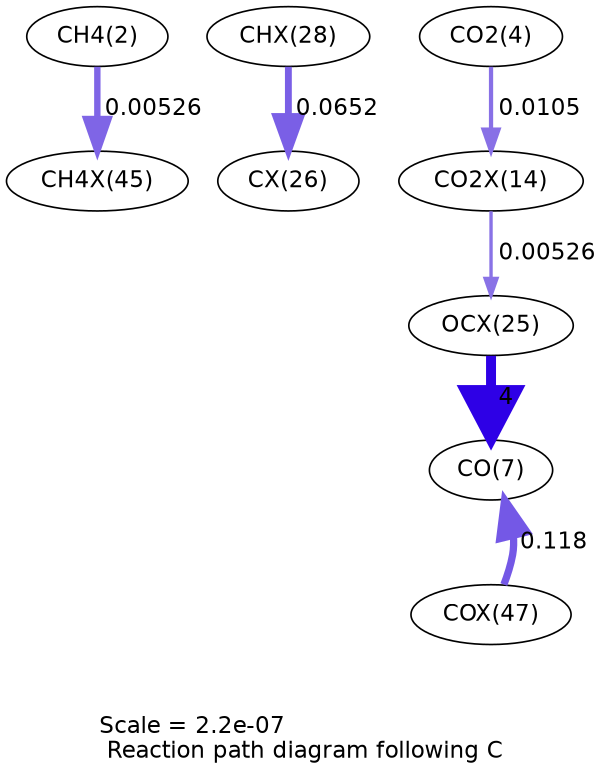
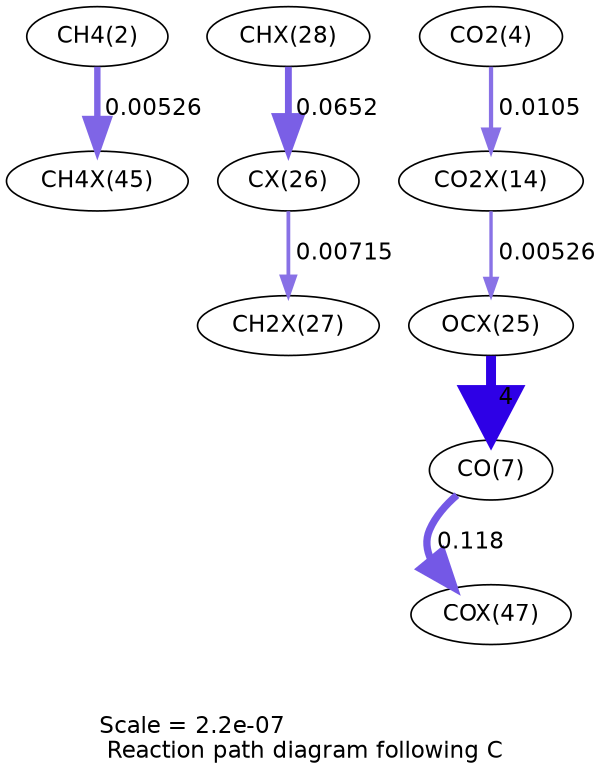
node "CH2X(27)": added
edge "COX(47)" -> "CO(7)": reversed
